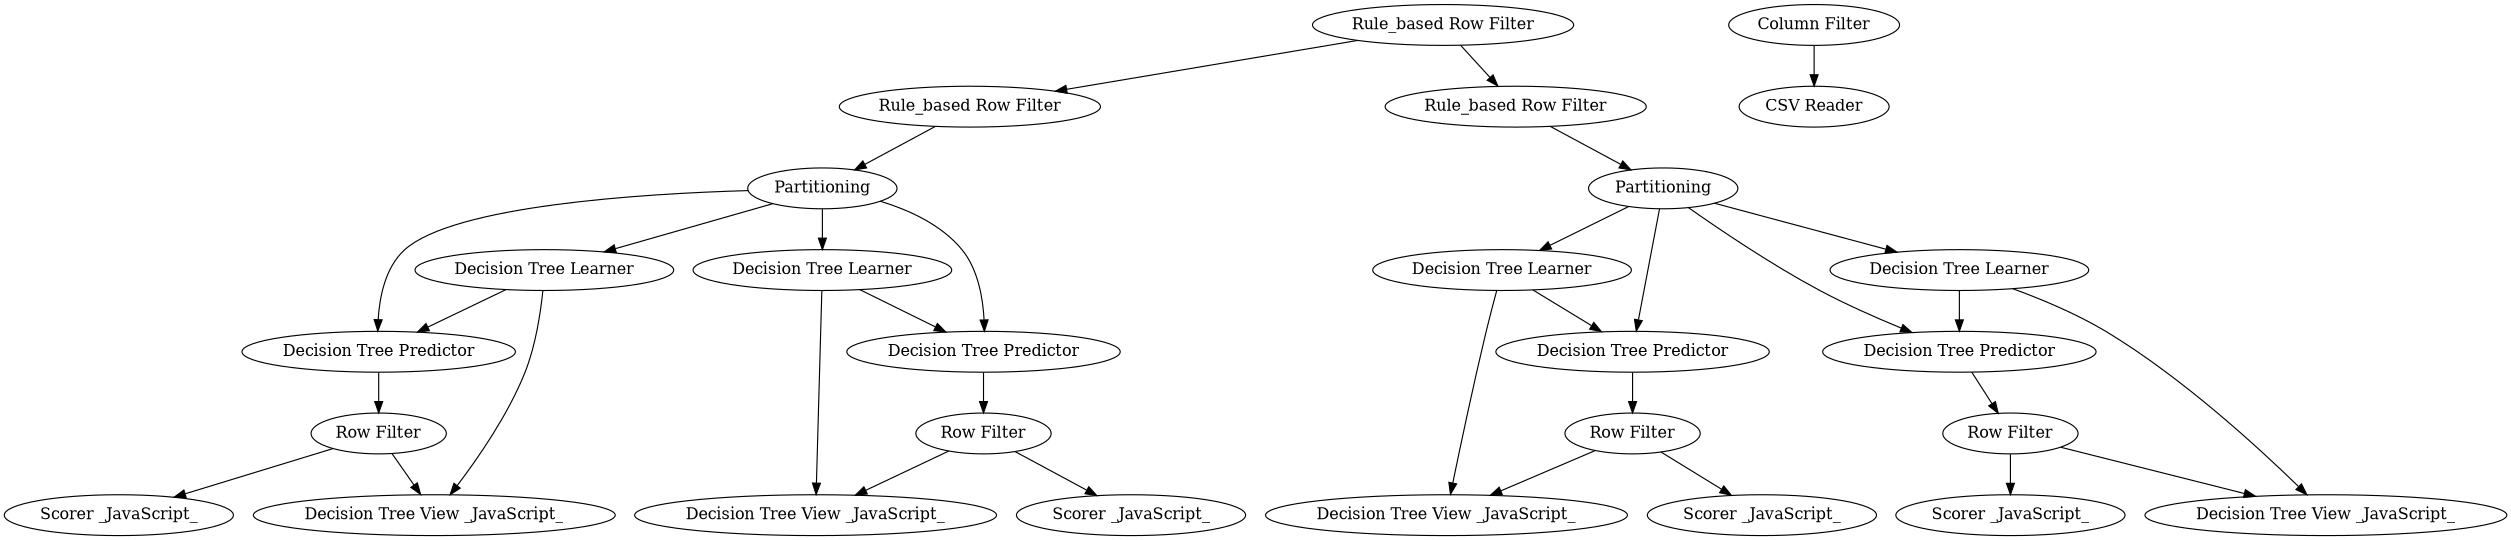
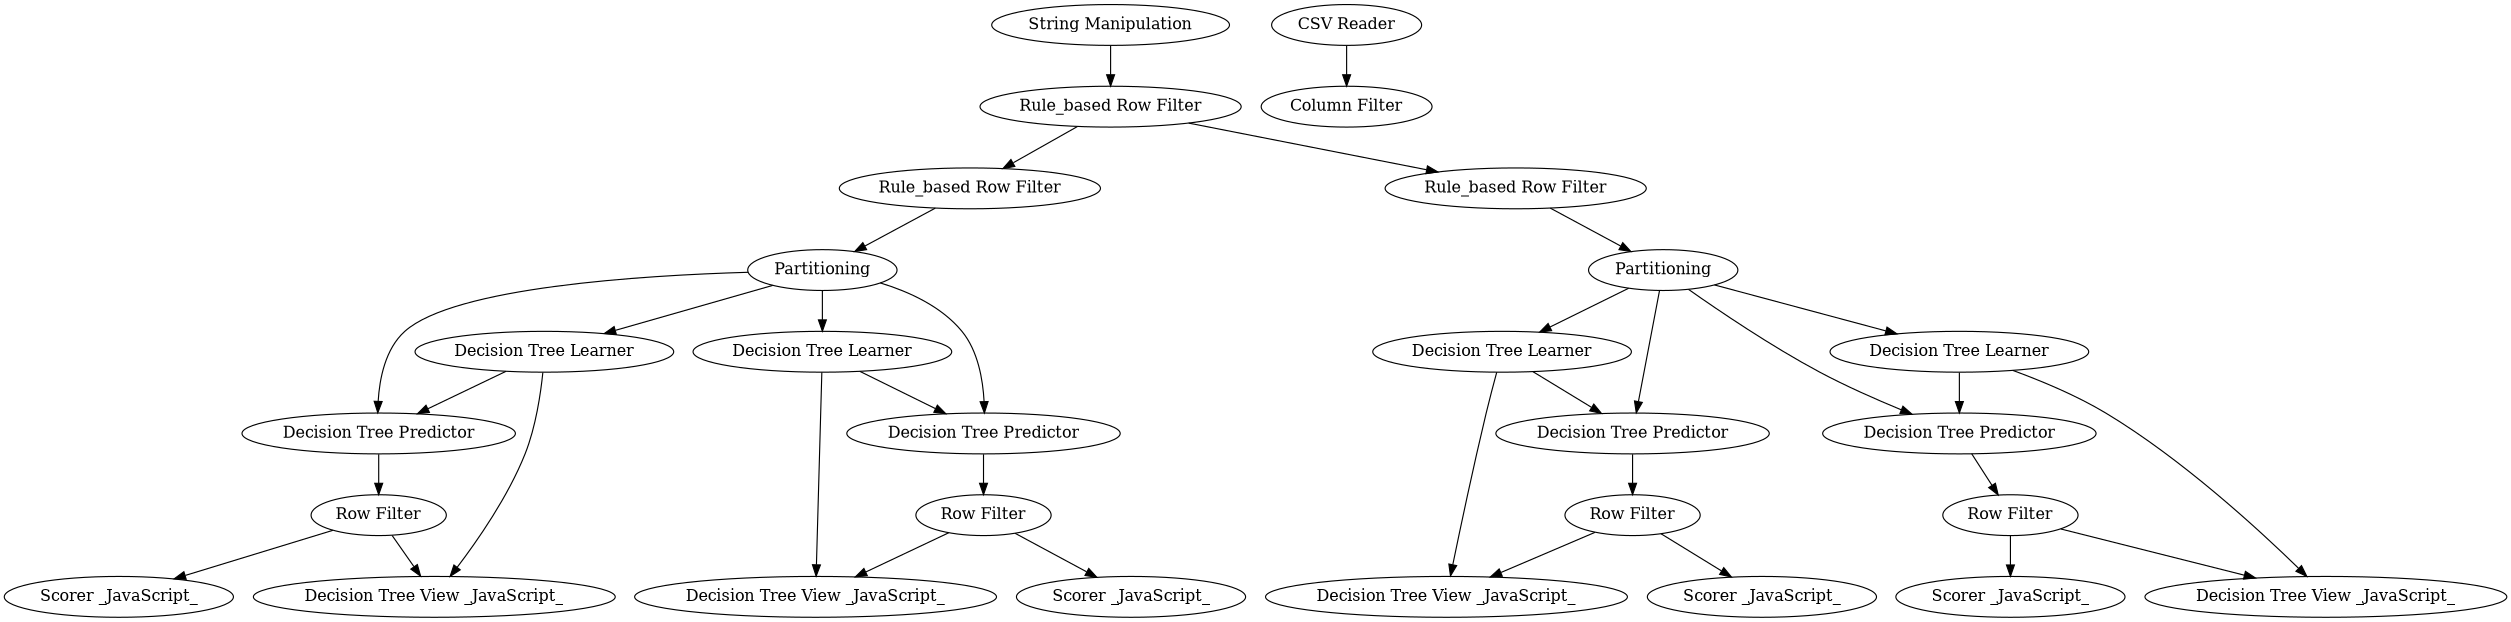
node "String Manipulation": added
edge "Column Filter" -> "CSV Reader": reversed
